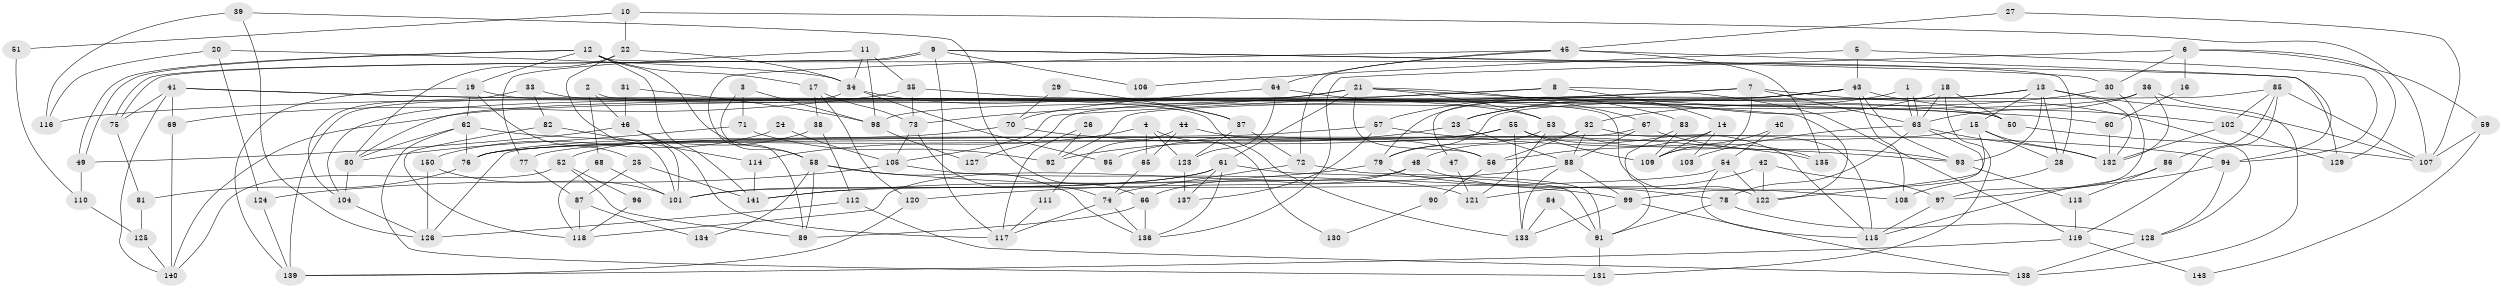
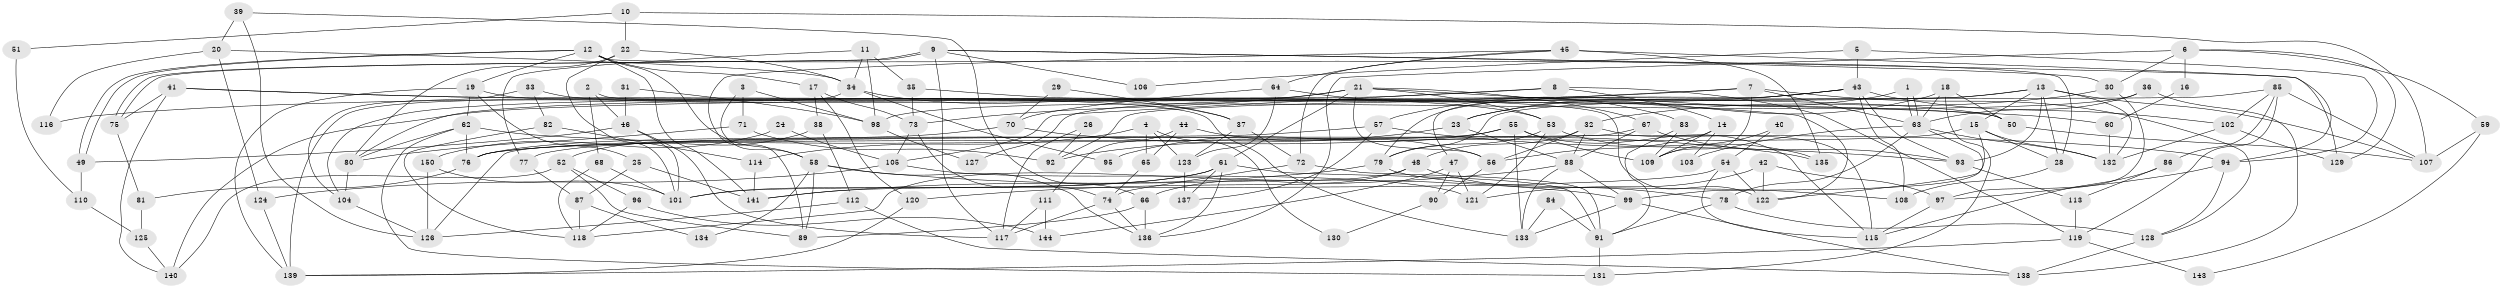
node "27": removed
edge "39" -- "116": now "39" -- "20"
node "69": removed
edge "36" -- "132": removed
edge "47" -- "90": added
node "144": added
